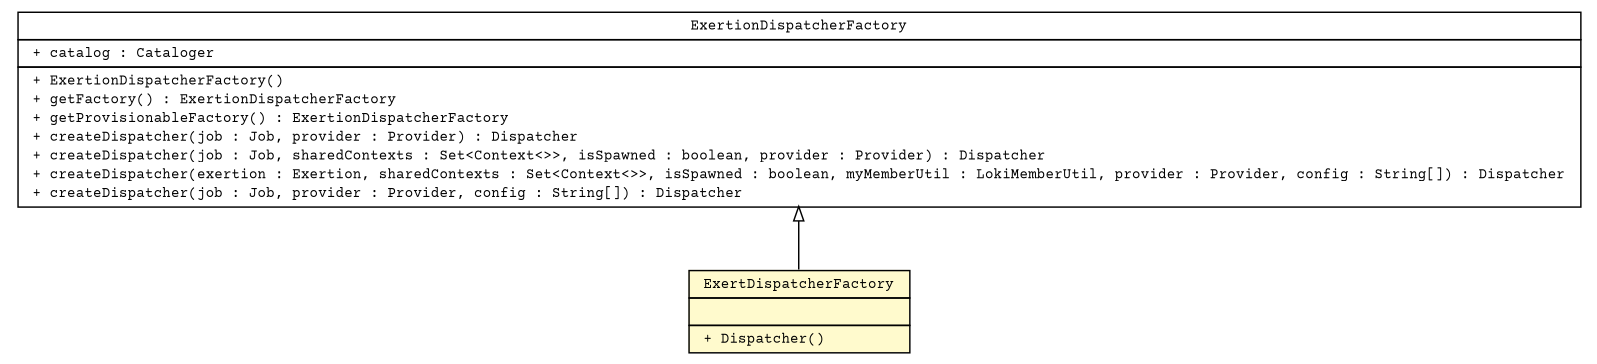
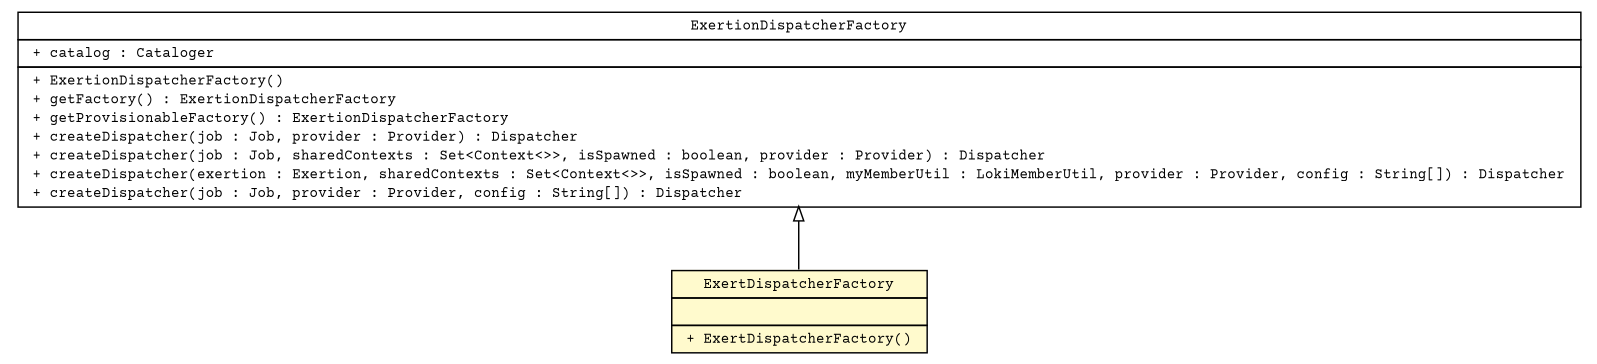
node "ExertDispatcherFactory": text "+ Dispatcher()" -> "+ ExertDispatcherFactory()"
